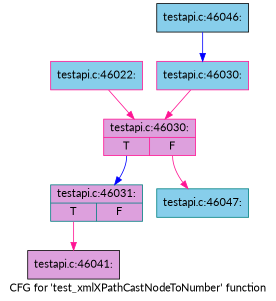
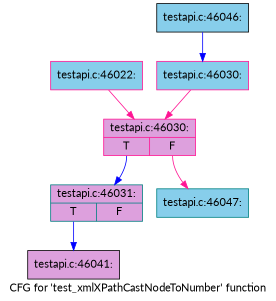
edge "testapi.c:46031:" -> "testapi.c:46041:": color deeppink -> blue
